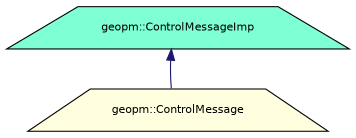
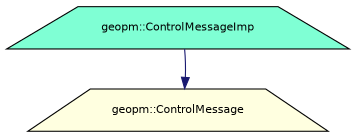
edge "geopm::ControlMessage" -> "geopm::ControlMessageImp": reversed
